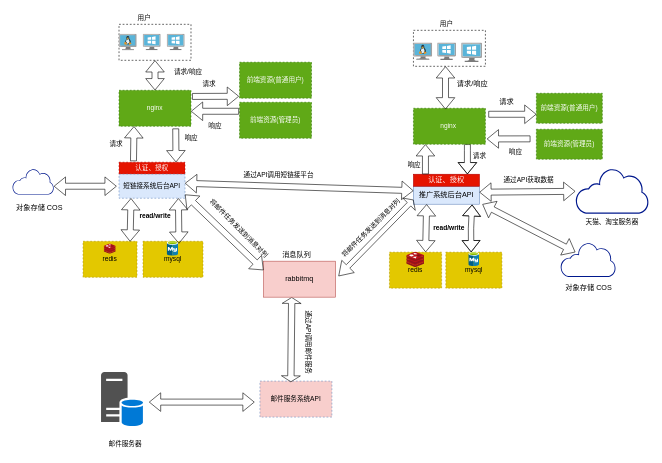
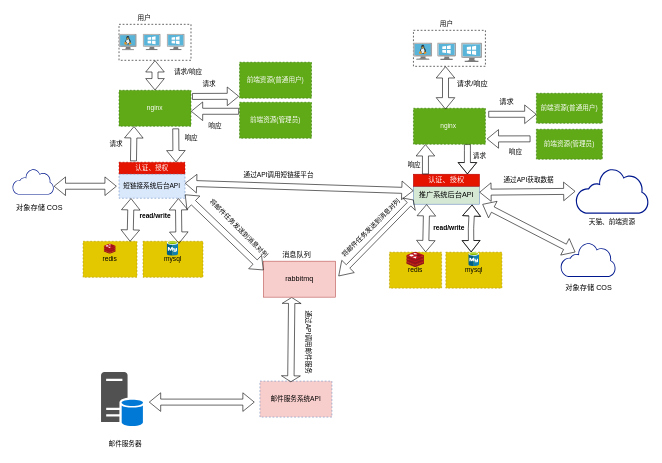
node "推广系统后台API": fillcolor #dae8fc -> #d5e8d4
node "天猫、淘宝服务器": label "天猫、淘宝服务器" -> "天猫、前端资源"
